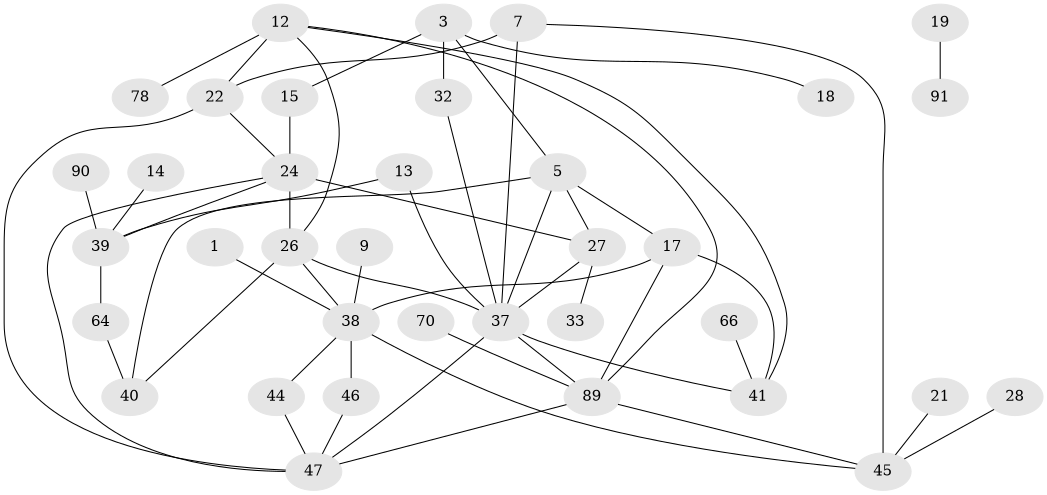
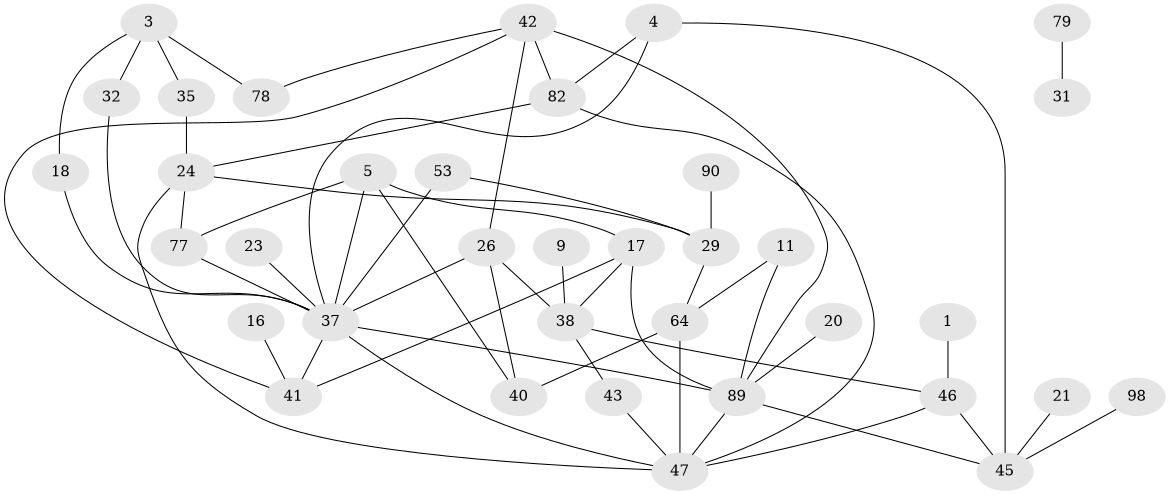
node "12": label "12" -> "42"
node "7": label "7" -> "4"
node "19": label "19" -> "79"
node "22": label "22" -> "82"
node "15": label "15" -> "35"
edge "3" -- "5": now "3" -- "78"
node "91": label "91" -> "31"
node "14": removed
node "13": label "13" -> "53"
edge "24" -- "26": removed
node "39": label "39" -> "29"
node "23": added
node "27": label "27" -> "77"
node "11": added
edge "1" -- "38": now "1" -- "46"
edge "18" -- "37": added
node "70": label "70" -> "20"
node "33": removed
node "66": label "66" -> "16"
node "44": label "44" -> "43"
edge "64" -- "47": added
node "28": label "28" -> "98"
edge "38" -- "45": now "46" -- "45"
